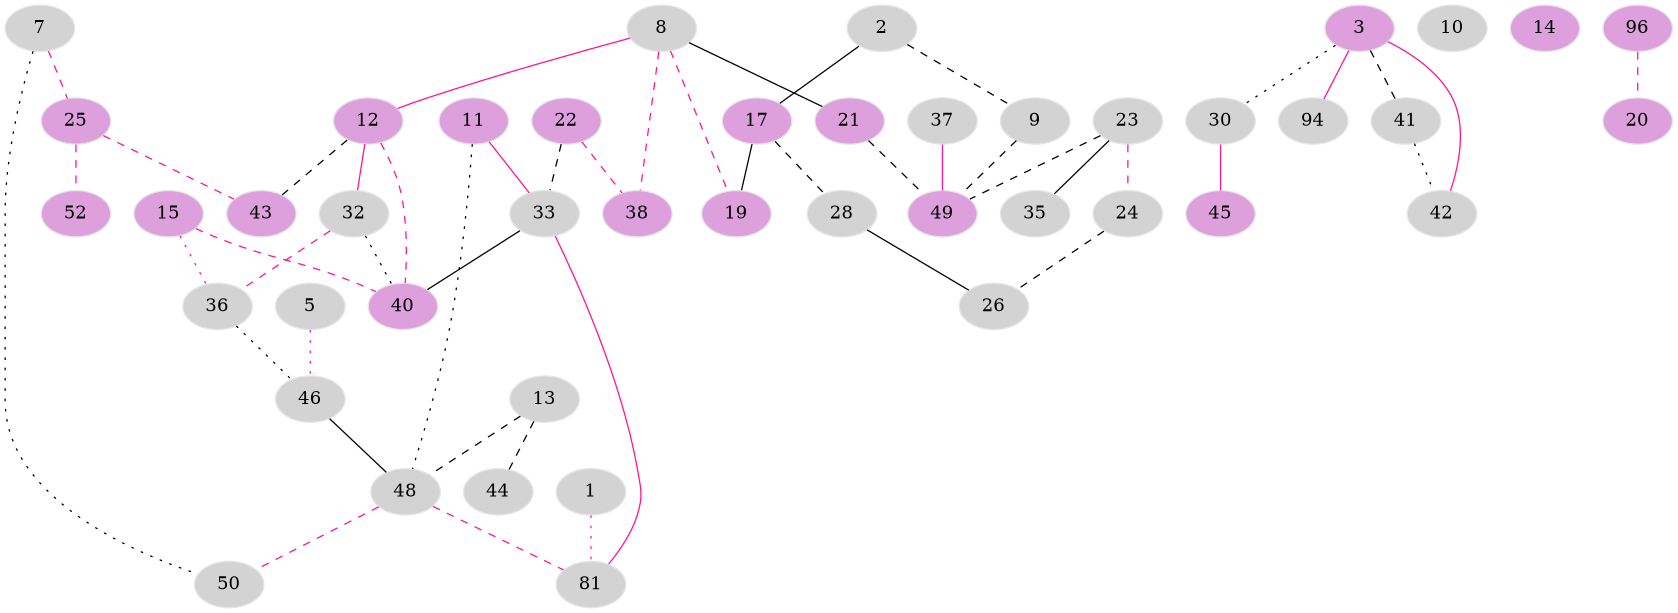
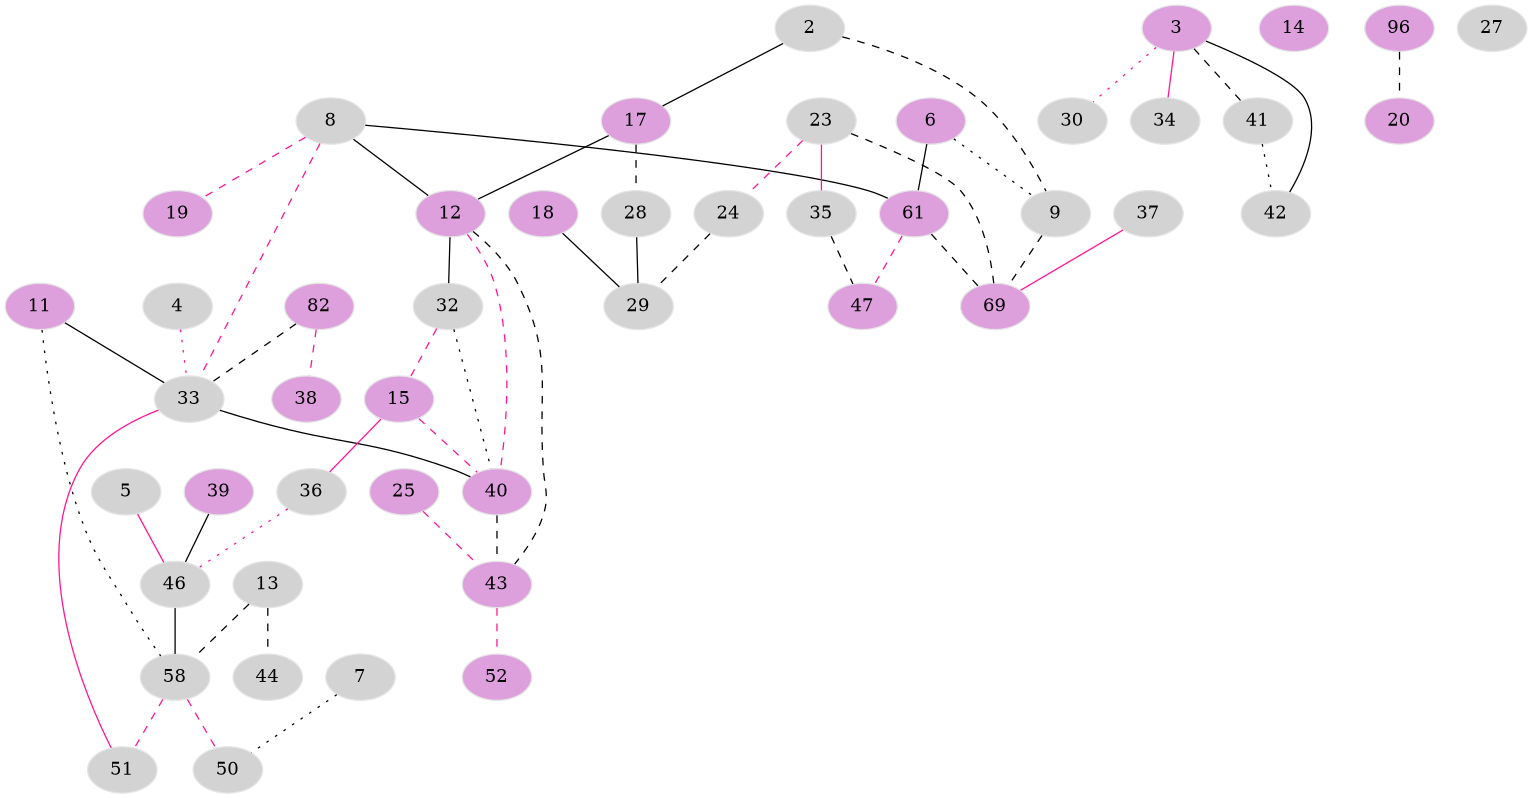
node "10": removed
node "27": added
edge "8" -- "12": color deeppink -> black
edge "7" -- "25": removed
edge "3" -- "30": color black -> deeppink
edge "96" -- "20": color deeppink -> black
edge "3" -- "42": color deeppink -> black
node "22": label "22" -> "82"
edge "8" -- "38": now "8" -- "33"
node "21": label "21" -> "61"
node "6": added
node "94": label "94" -> "34"
edge "12" -- "32": color deeppink -> black
edge "11" -- "33": color deeppink -> black
edge "17" -- "19": now "17" -- "12"
edge "23" -- "35": color black -> deeppink
edge "25" -- "52": now "43" -- "52"
node "18": added
node "49": label "49" -> "69"
node "45": removed
edge "32" -- "36": now "32" -- "15"
edge "15" -- "36": style dotted -> solid
node "4": added
node "47": added
node "26": label "26" -> "29"
edge "36" -- "46": color black -> deeppink
edge "5" -- "46": style dotted -> solid
node "39": added
node "48": label "48" -> "58"
node "1": removed
edge "40" -- "43": added
node "81": label "81" -> "51"
